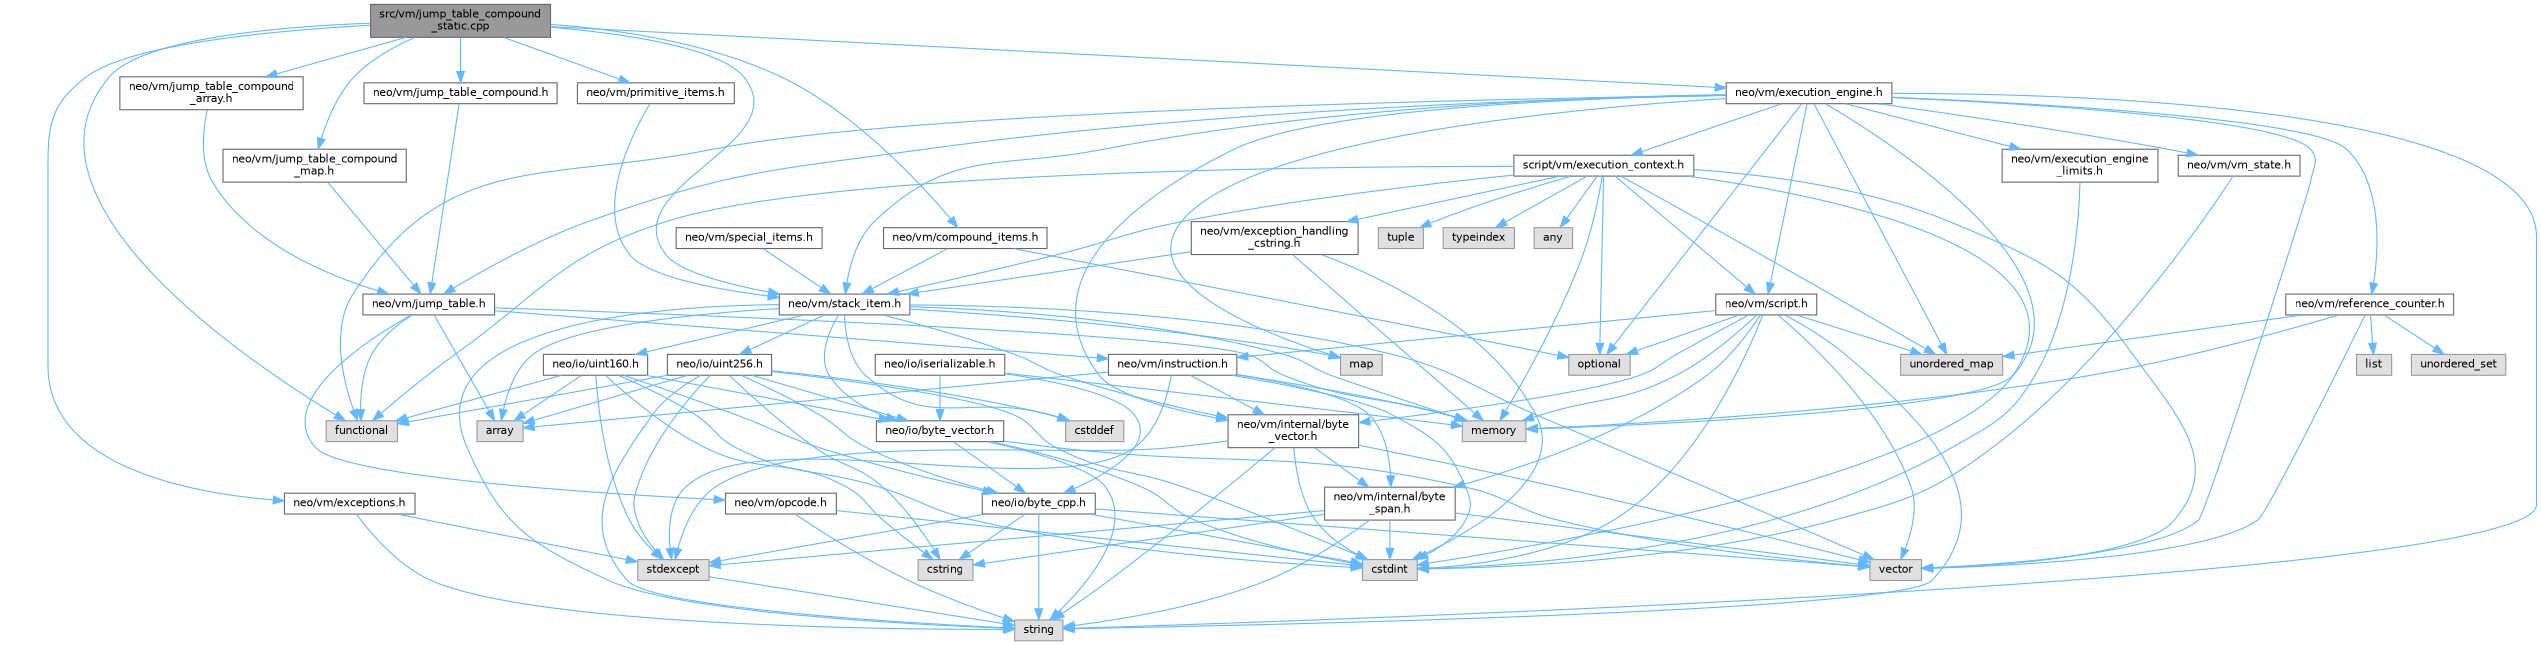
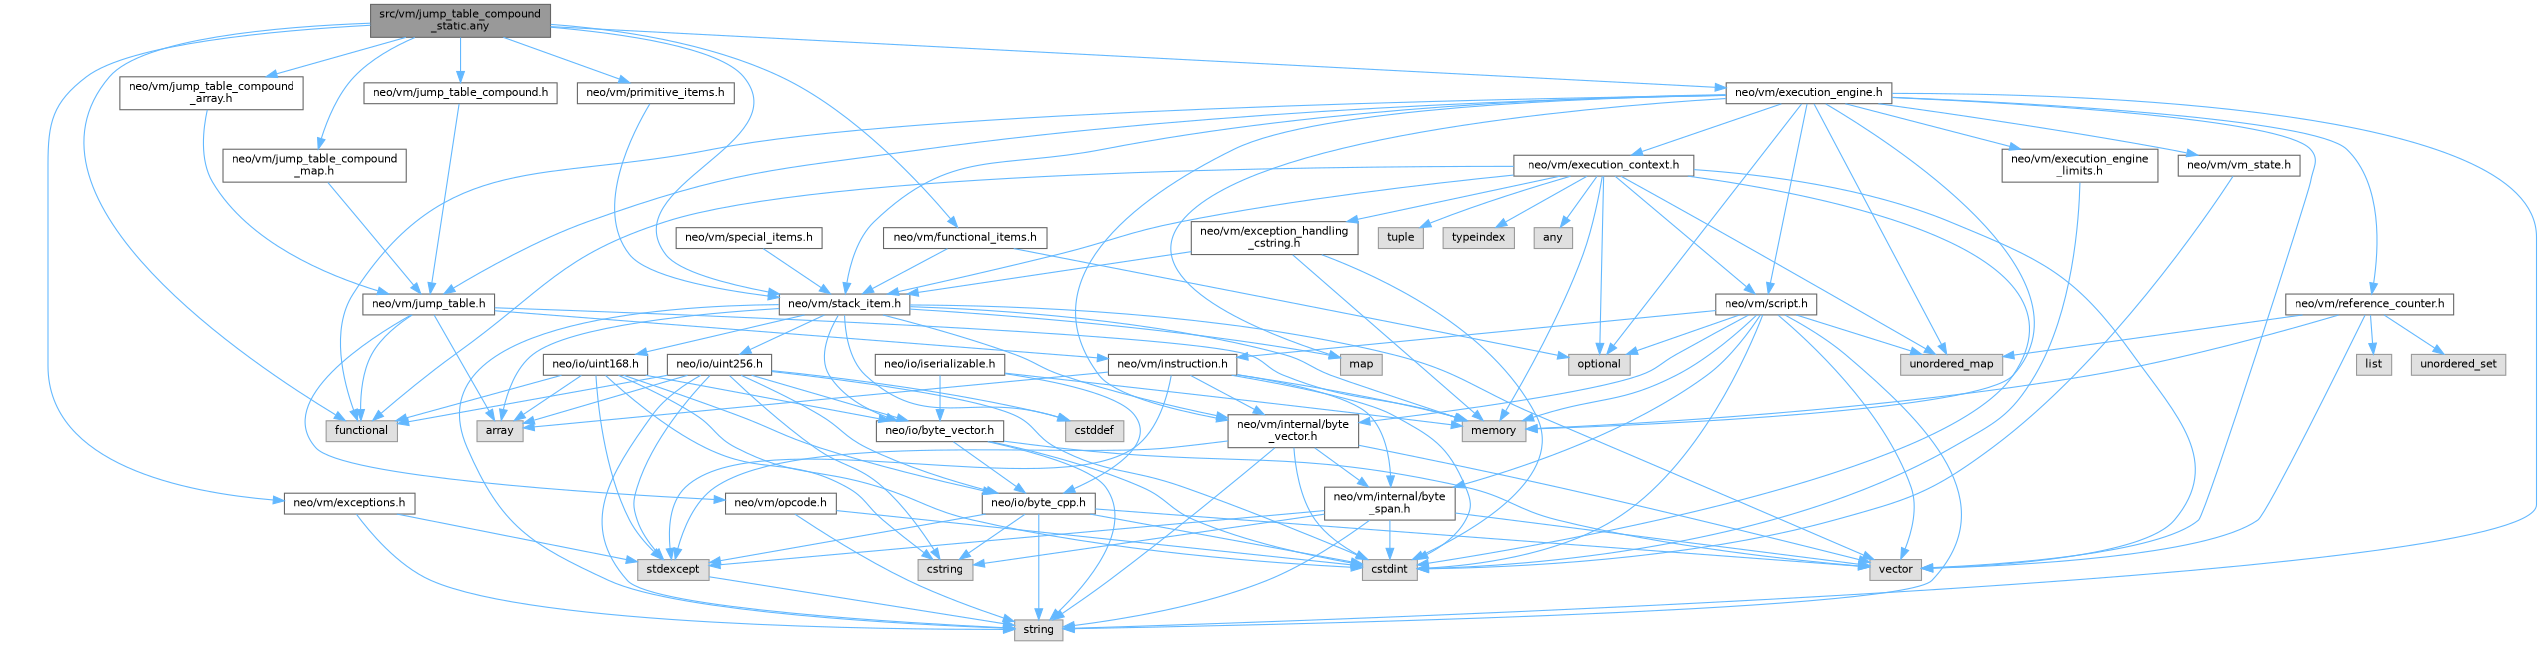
node "src/vm/jump_table_compound _static.cpp": label "src/vm/jump_table_compound _static.cpp" -> "src/vm/jump_table_compound _static.any"
node "script/vm/execution_context.h": label "script/vm/execution_context.h" -> "neo/vm/execution_context.h"
node "neo/vm/compound_items.h": label "neo/vm/compound_items.h" -> "neo/vm/functional_items.h"
node "neo/io/uint160.h": label "neo/io/uint160.h" -> "neo/io/uint168.h"
